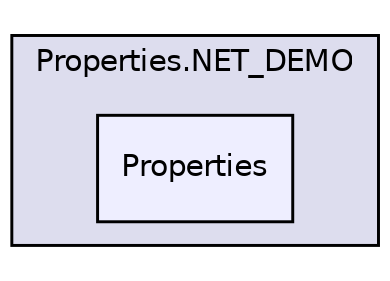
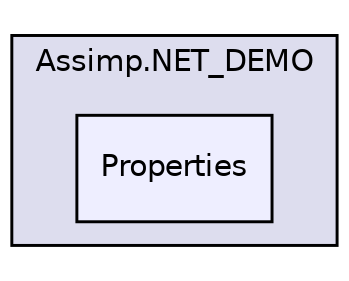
cluster "Properties.NET_DEMO": label "Properties.NET_DEMO" -> "Assimp.NET_DEMO"
